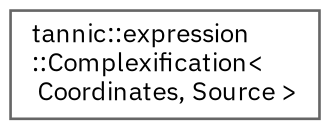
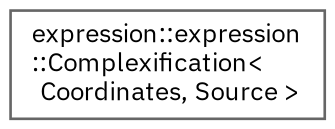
node "tannic::expression ::Complexification< Coordinates, Source >": label "tannic::expression ::Complexification< Coordinates, Source >" -> "expression::expression ::Complexification< Coordinates, Source >"
